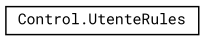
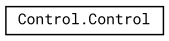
node "Control.UtenteRules": label "Control.UtenteRules" -> "Control.Control"
